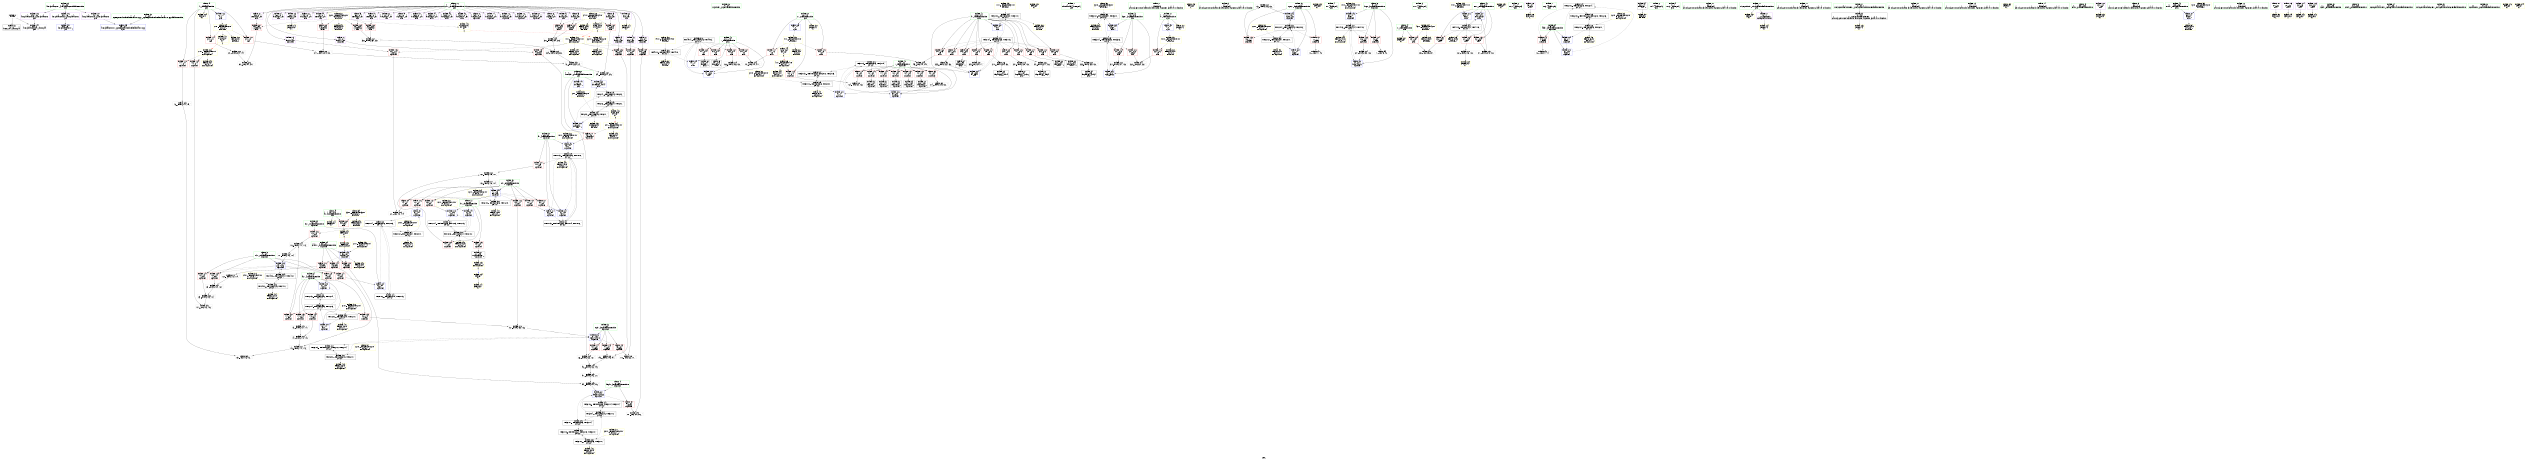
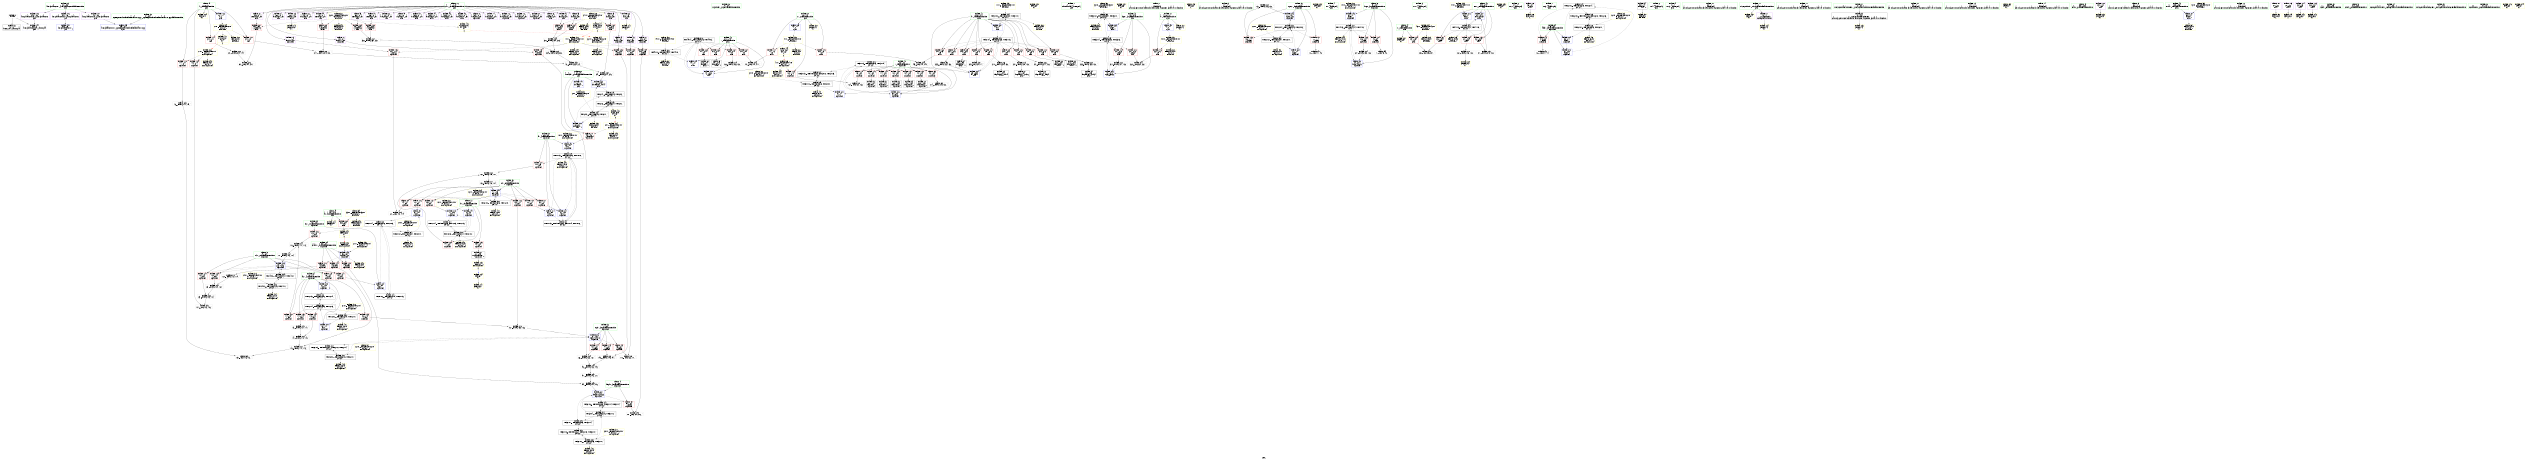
node "NodeID: 251": added
node "NodeID: 383": text "GLOBAL(6V_2)" -> "RETMU(6V_2)"
